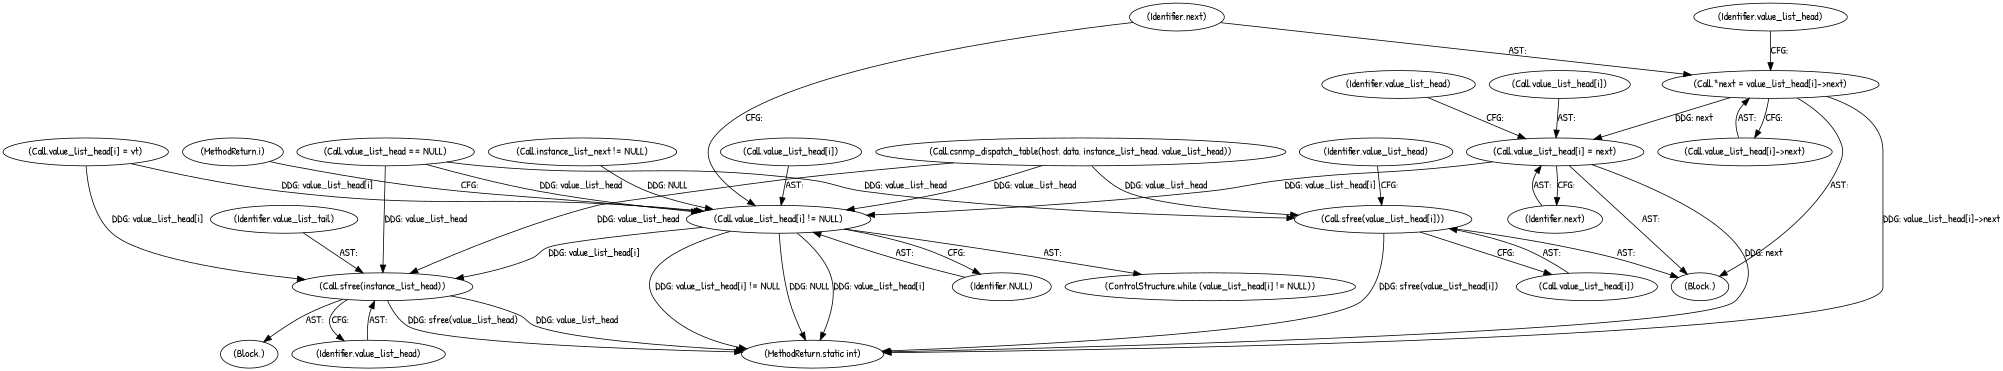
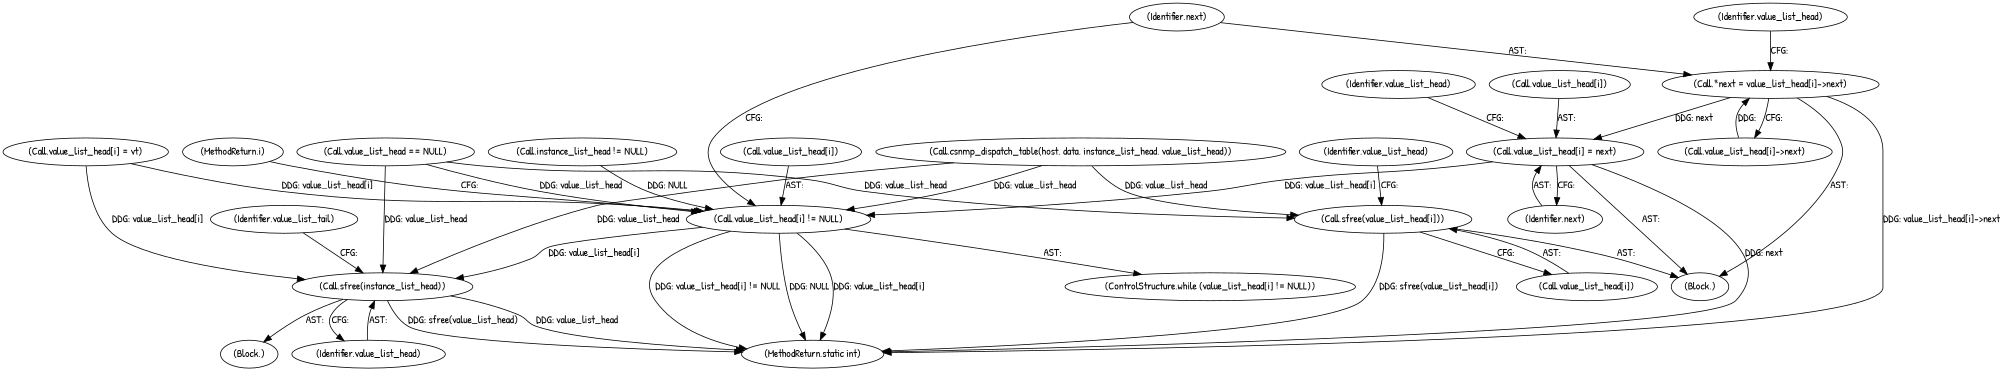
edge "(Call,value_list_head[i]->next)" -> "(Call,*next = value_list_head[i]->next)": label "AST: " -> "DDG: "
node "(Call,instance_list_next != NULL)": label "(Call,instance_list_next != NULL)" -> "(Call,instance_list_head != NULL)"
edge "(Identifier,value_list_tail)" -> "(Call,sfree(instance_list_head))": label "AST: " -> "CFG: "
node "(Identifier,NULL)": removed
